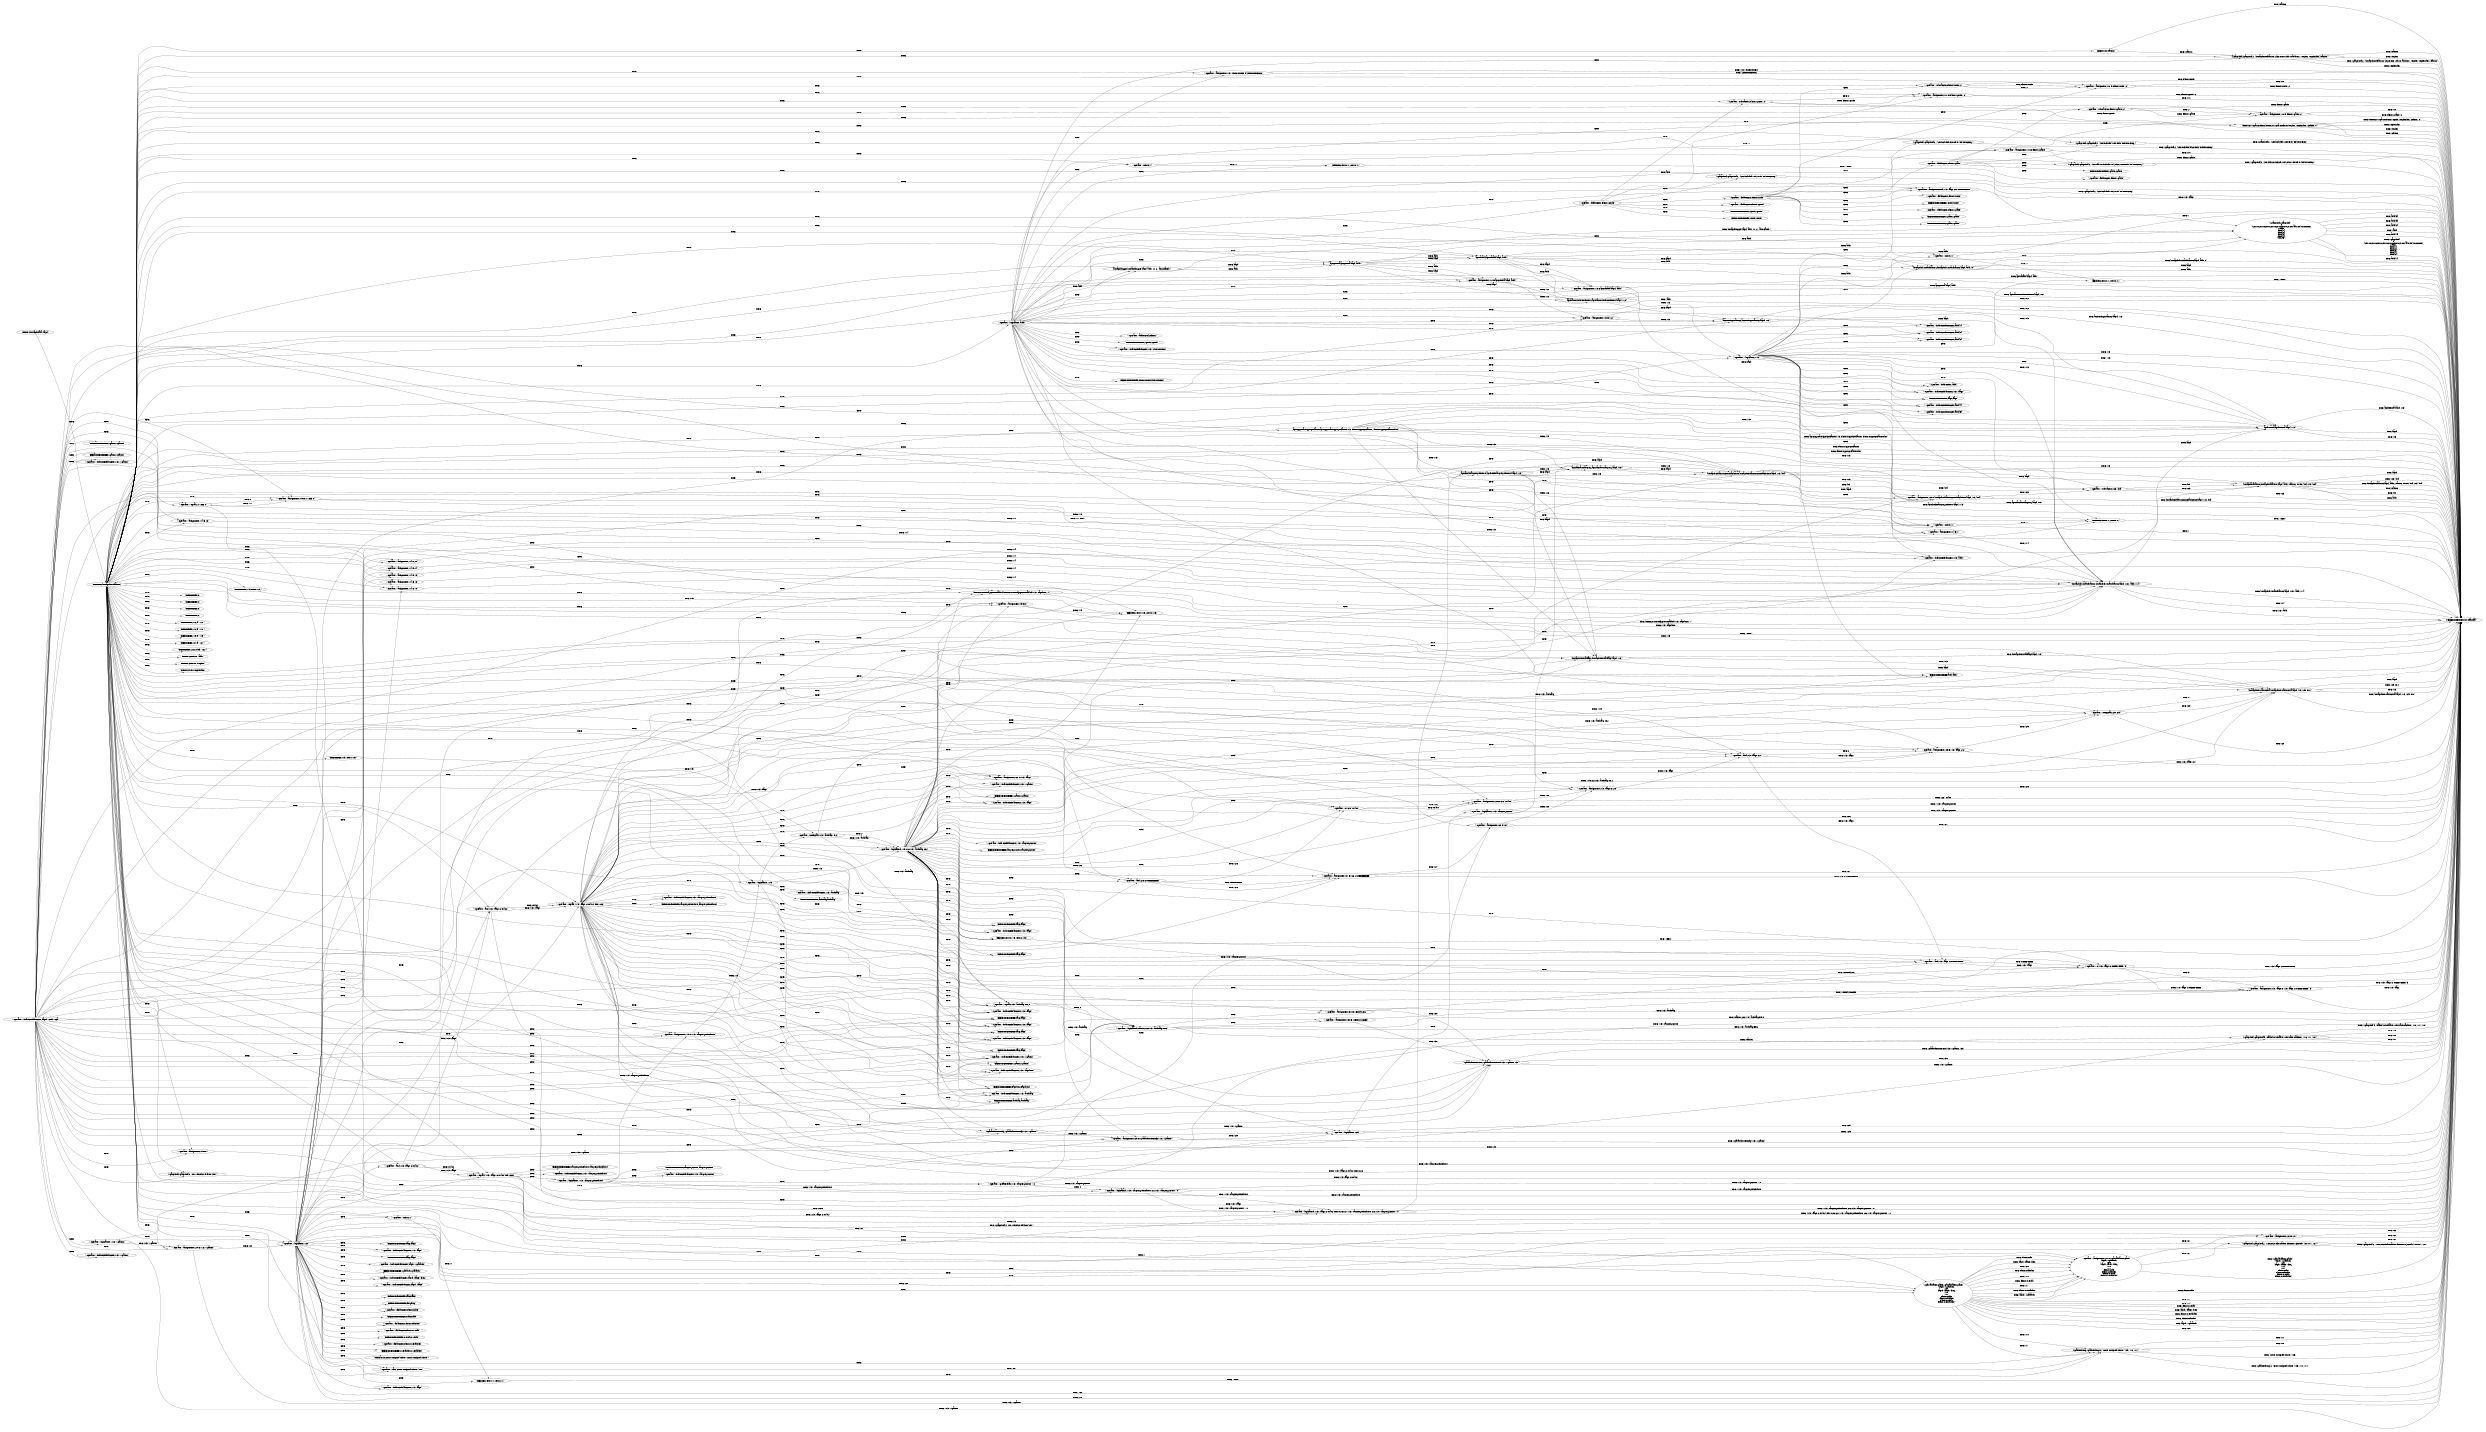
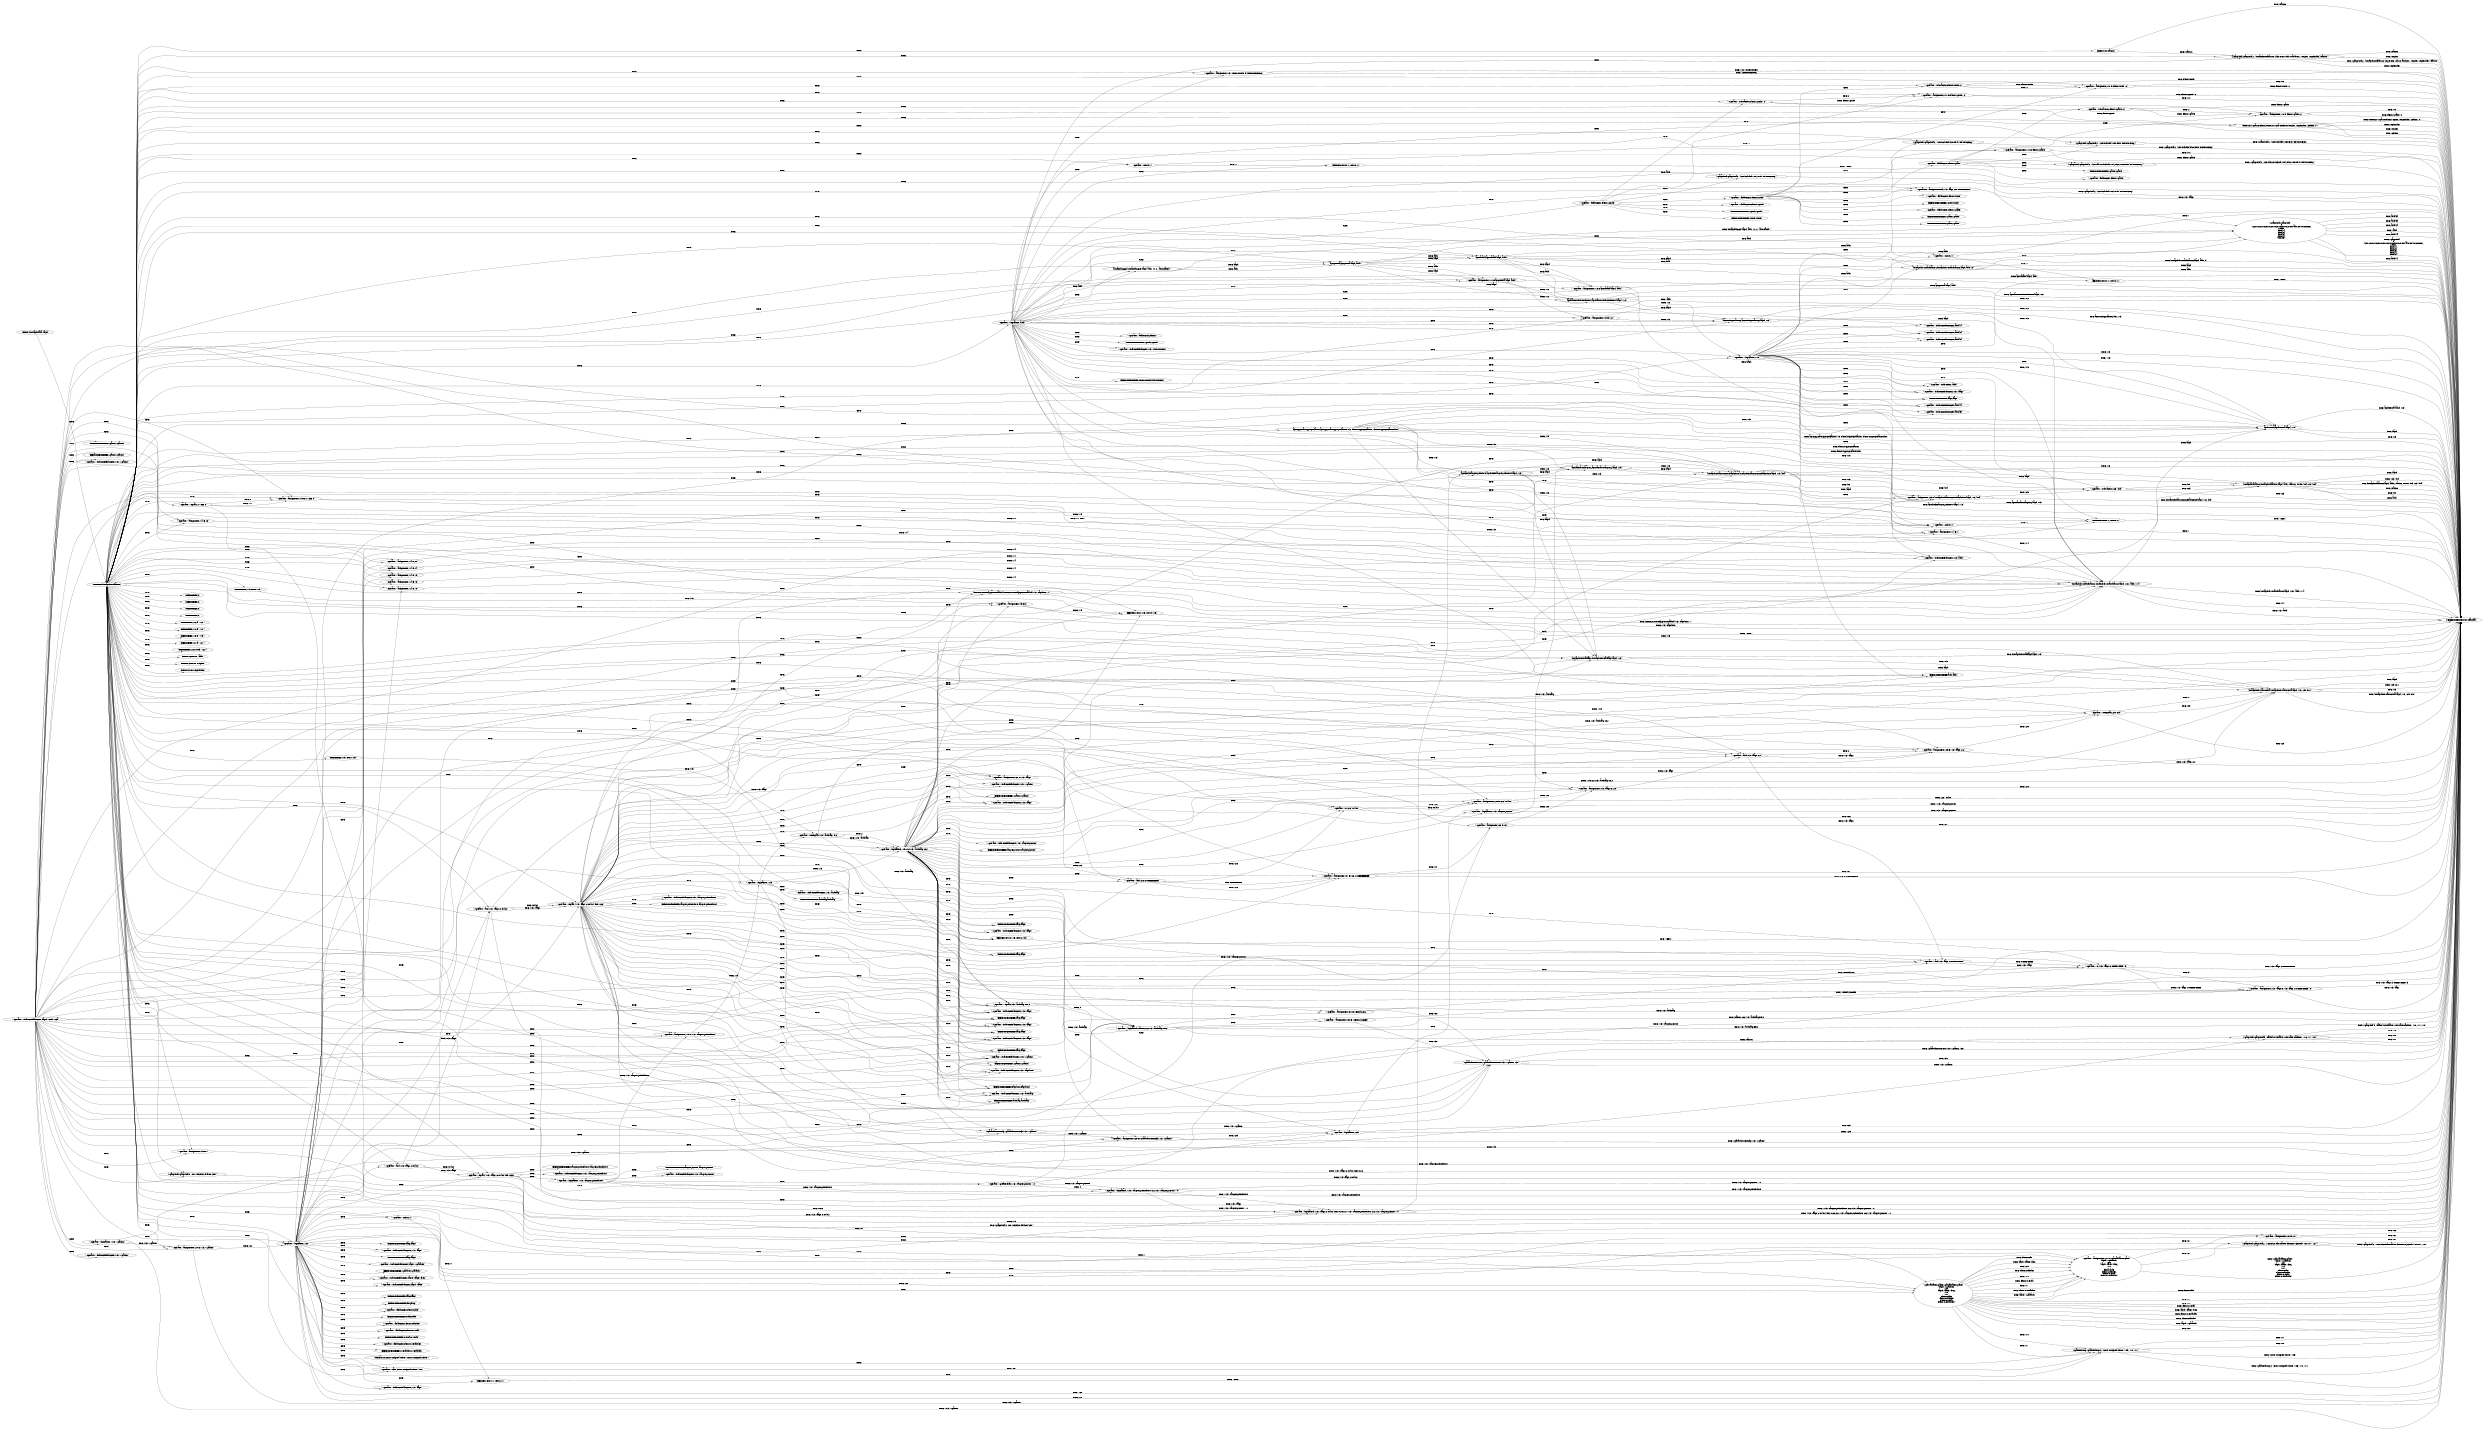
edge "(accounting_sta_stop,accounting_sta_stop(hapd, v13))" -> "(METHOD_RETURN,int __fastcall)": label "DDG: accounting_sta_stop(hapd, v13)" -> "DDG: accounting_sta_stop(len, v13)"
